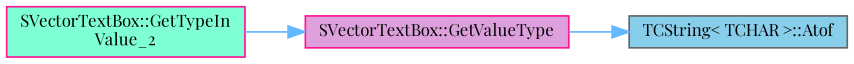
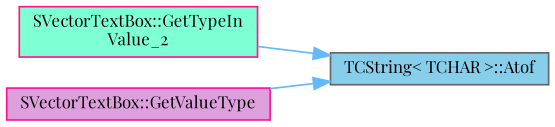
edge "SVectorTextBox::GetTypeIn Value_2" -> "SVectorTextBox::GetValueType": now "SVectorTextBox::GetTypeIn Value_2" -> "TCString< TCHAR >::Atof"
